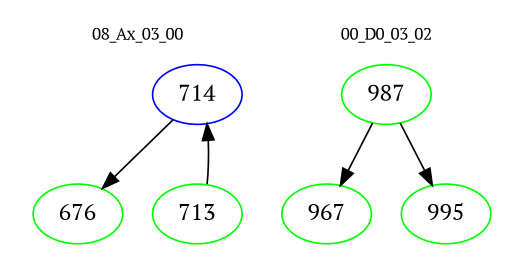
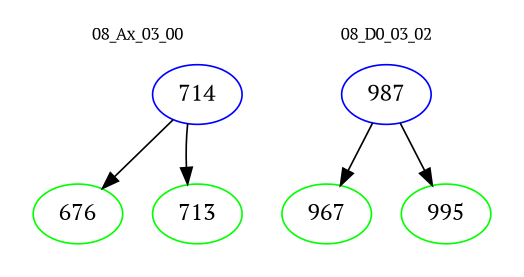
cluster "00_D0_03_02": label "00_D0_03_02" -> "08_D0_03_02"
node "987": color green -> blue
edge "713" -> "714": reversed
